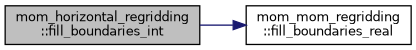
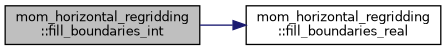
node "mom_mom_regridding ::fill_boundaries_real": label "mom_mom_regridding ::fill_boundaries_real" -> "mom_horizontal_regridding ::fill_boundaries_real"
